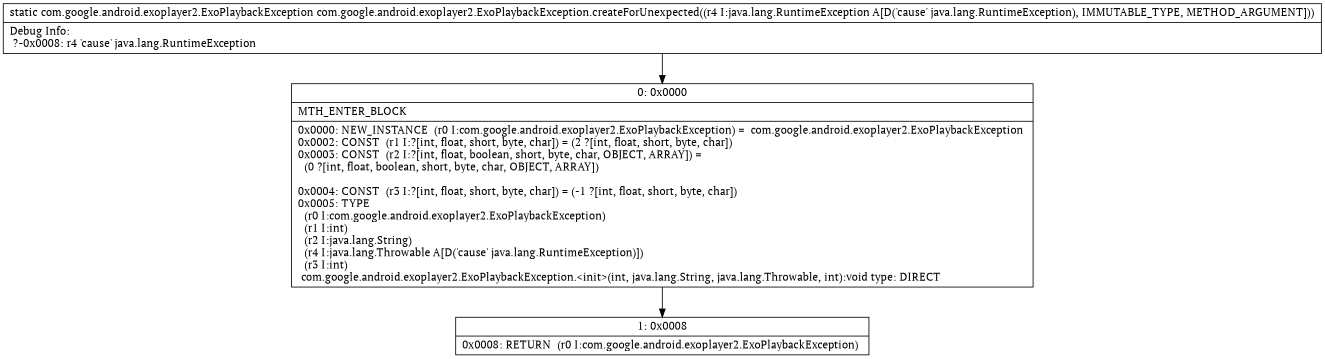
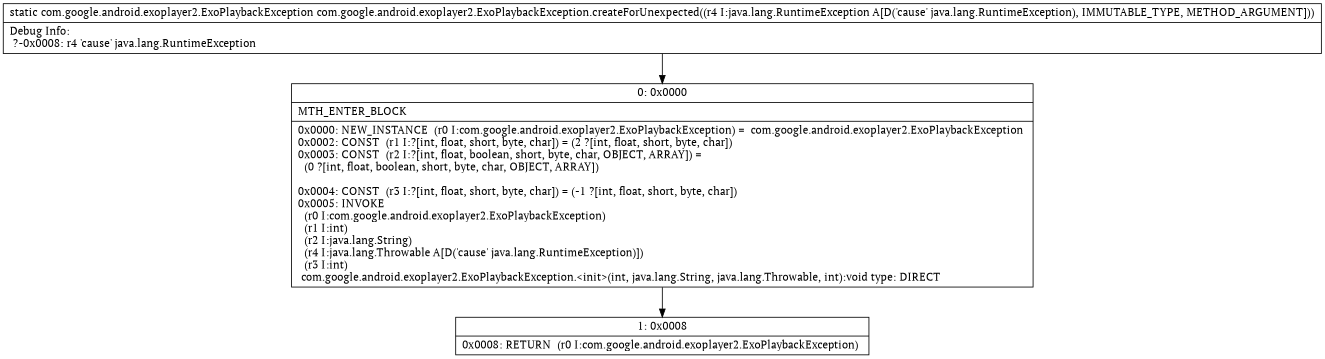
node "0: 0x0000": text "0x0005: TYPE" -> "0x0005: INVOKE"
